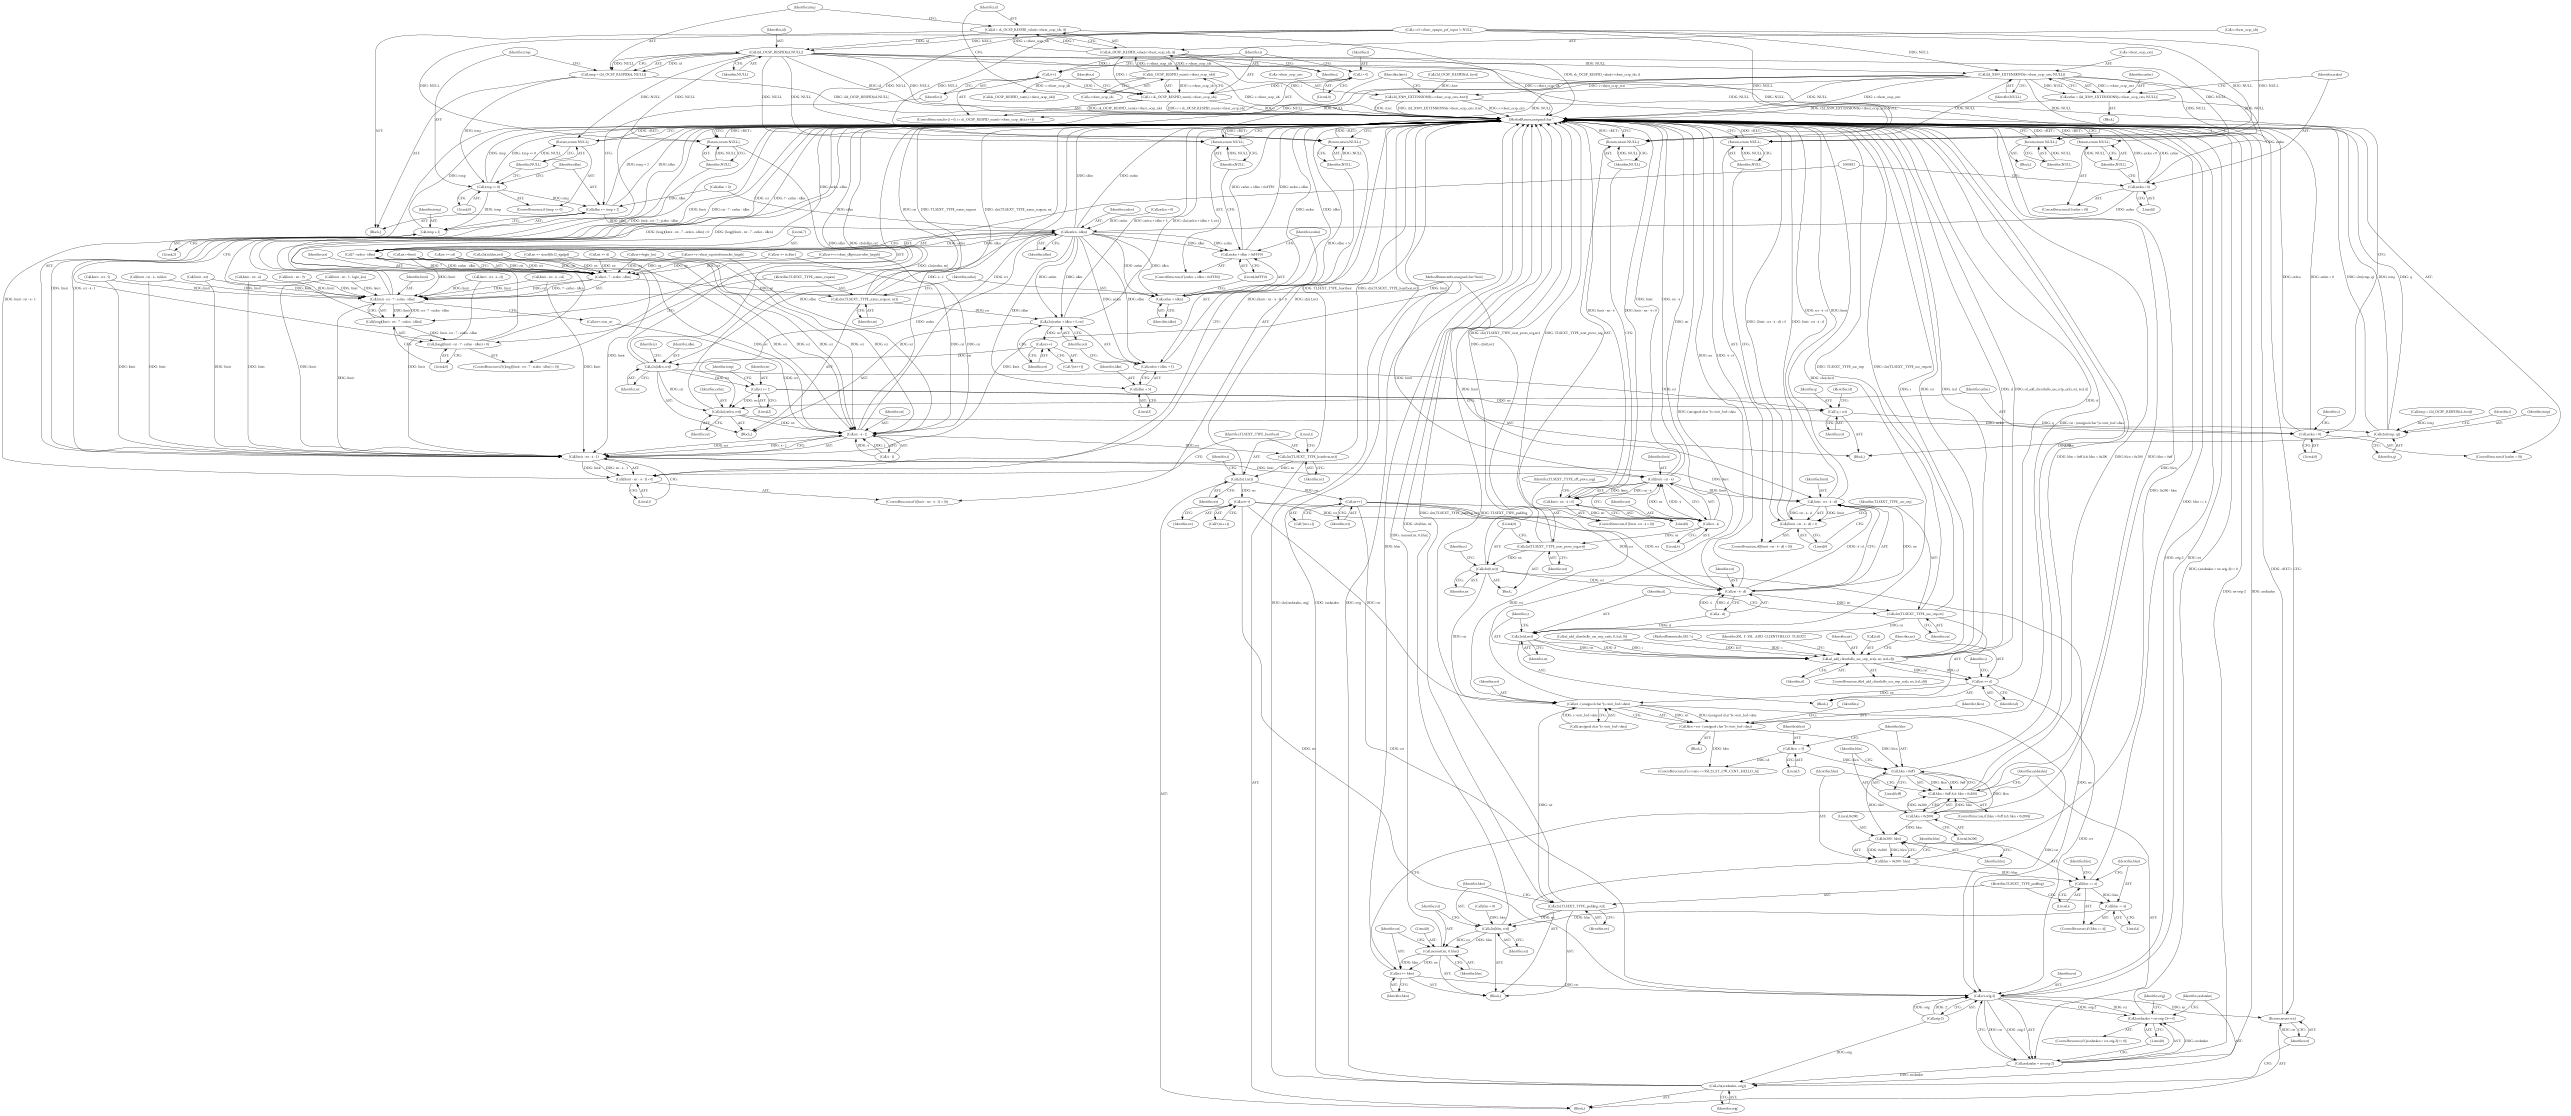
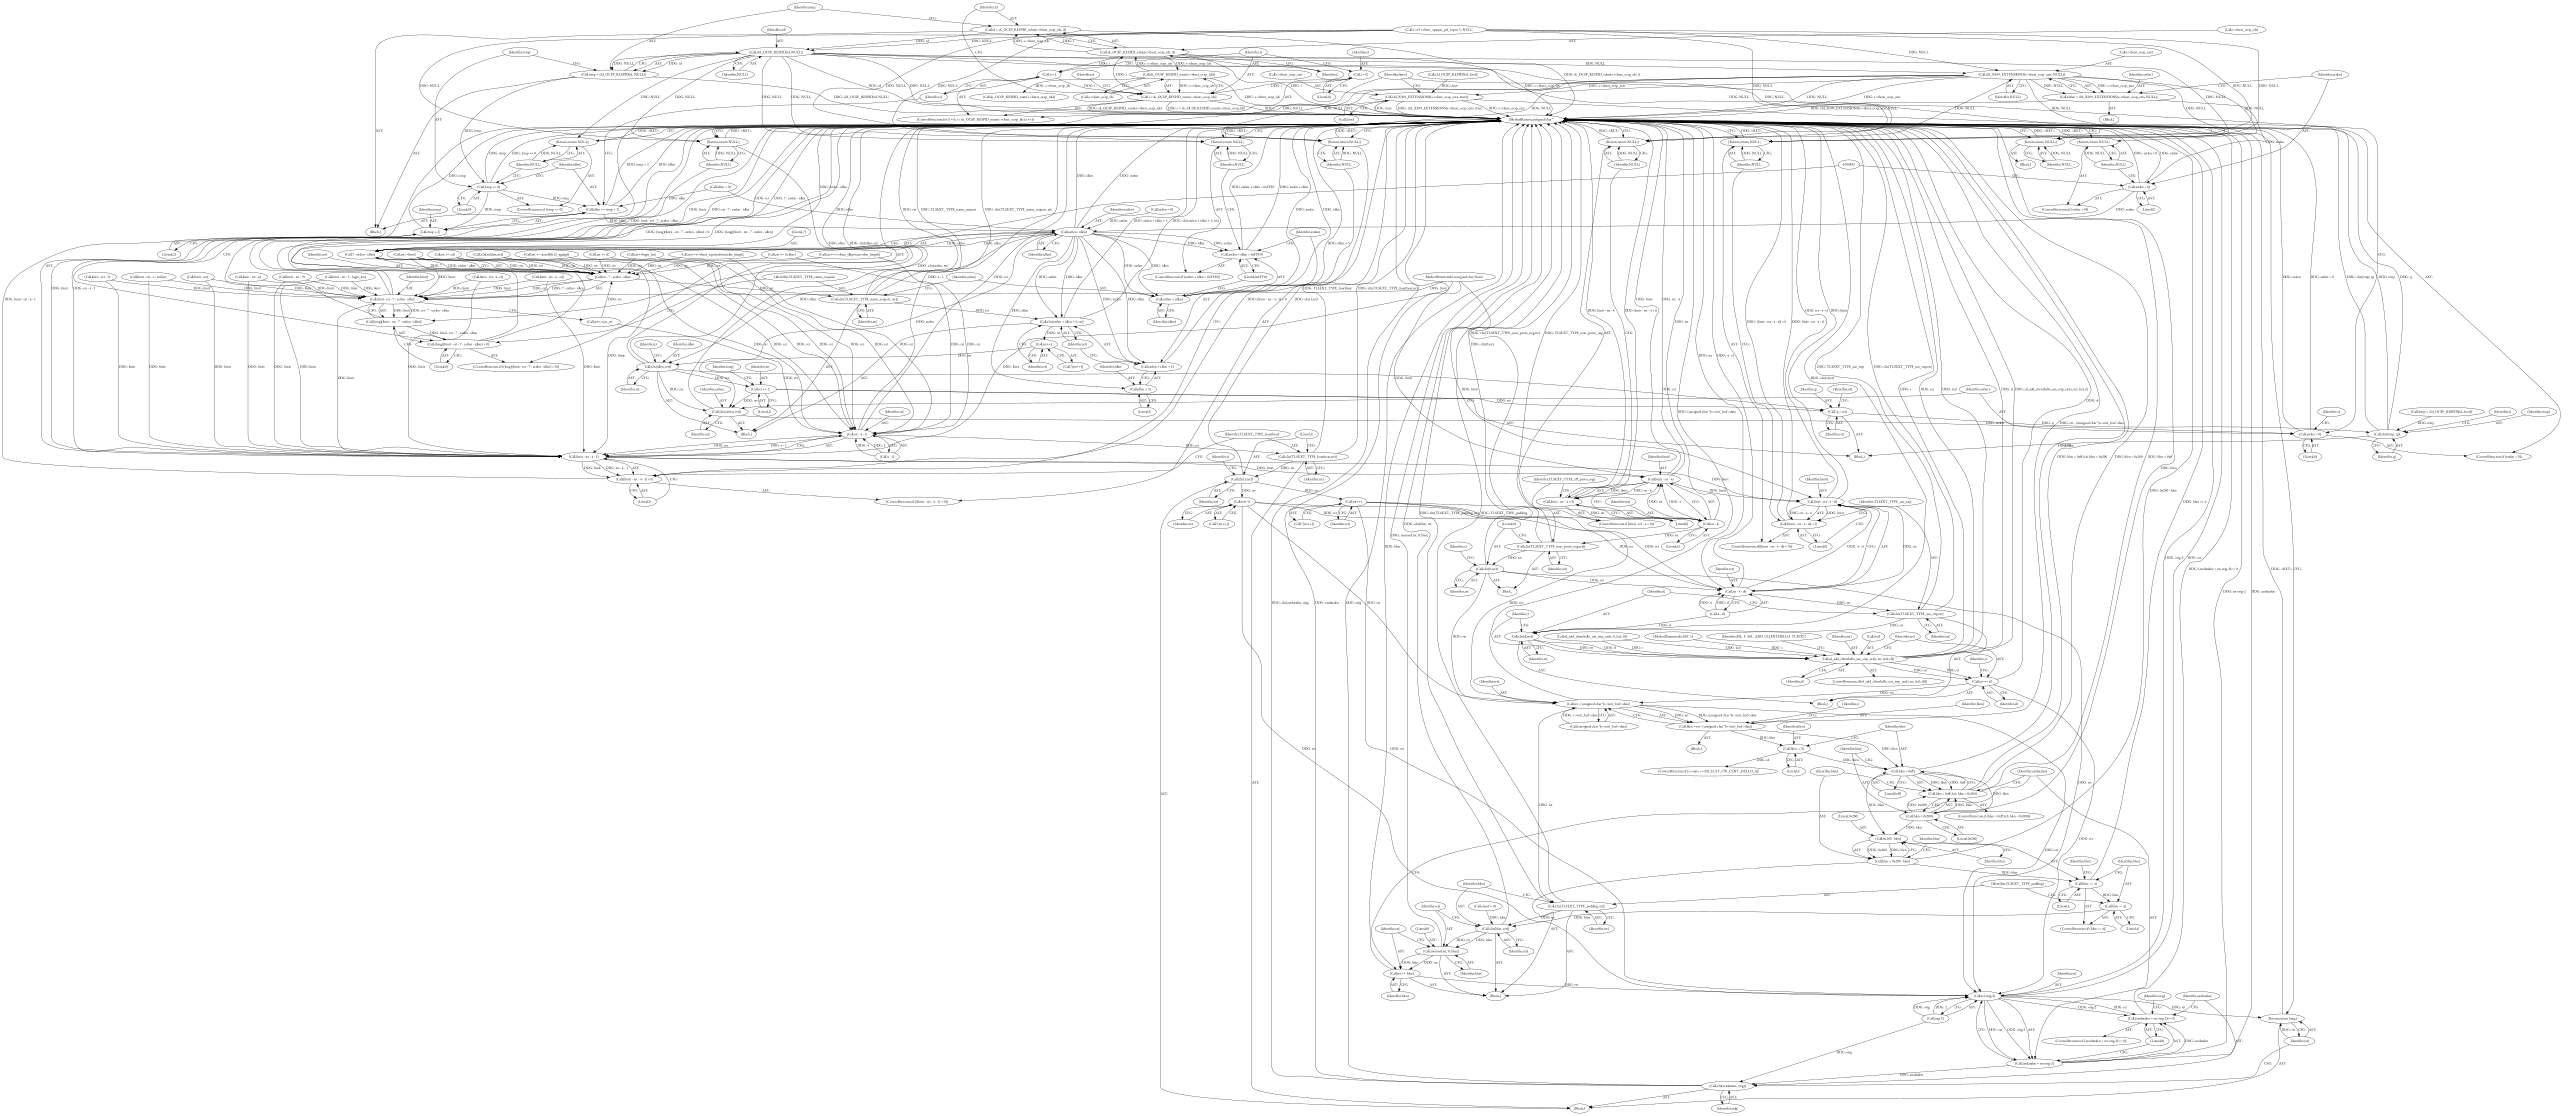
node "(Call,&ret)": added
edge "(Call,ret+=size_str)" -> "(Call,ret - 7 - extlen - idlen)": added, label "DDG: ret"
edge "(Call,s2n(extlen, ret))" -> "(Call,ret - 4 - 1)": removed, label "DDG: ret"
edge "(Call,limit - ret - 9)" -> "(Call,limit - ret - 4 - 1)": added, label "DDG: limit"
edge "(Call,hlen = ret - (unsigned char *)s->init_buf->data)" -> "(ControlStructure,if (s->state == SSL23_ST_CW_CLNT_HELLO_A))": now "(Call,hlen = ret - (unsigned char *)s->init_buf->data)" -> "(Call,hlen -= 5)"
node "(Call,hlen = 0)": label "(Call,hlen = 0)" -> "(Call,sizeof = 0)"
node "(Return,return ret;)": label "(Return,return ret;)" -> "(Return,return long;)"
